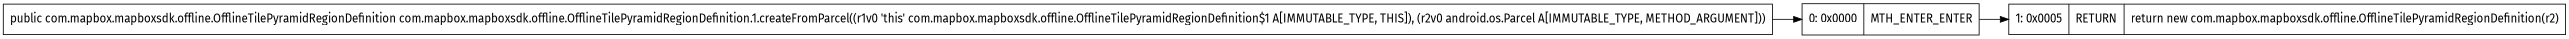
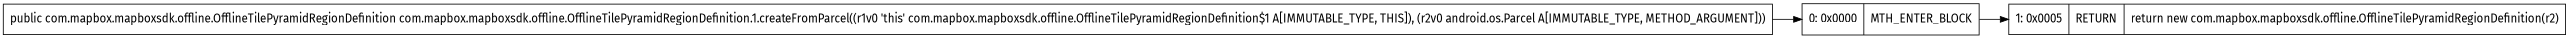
node "0: 0x0000": text "MTH_ENTER_ENTER" -> "MTH_ENTER_BLOCK"
